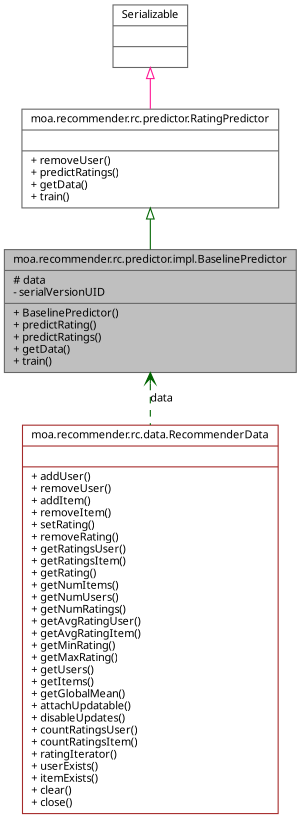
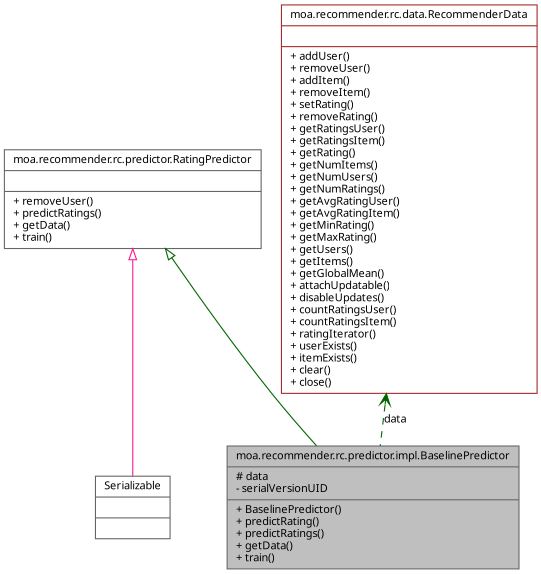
edge "moa.recommender.rc.predictor.RatingPredictor" -> "Serializable": reversed
edge "moa.recommender.rc.data.RecommenderData" -> "moa.recommender.rc.predictor.impl.BaselinePredictor": reversed
